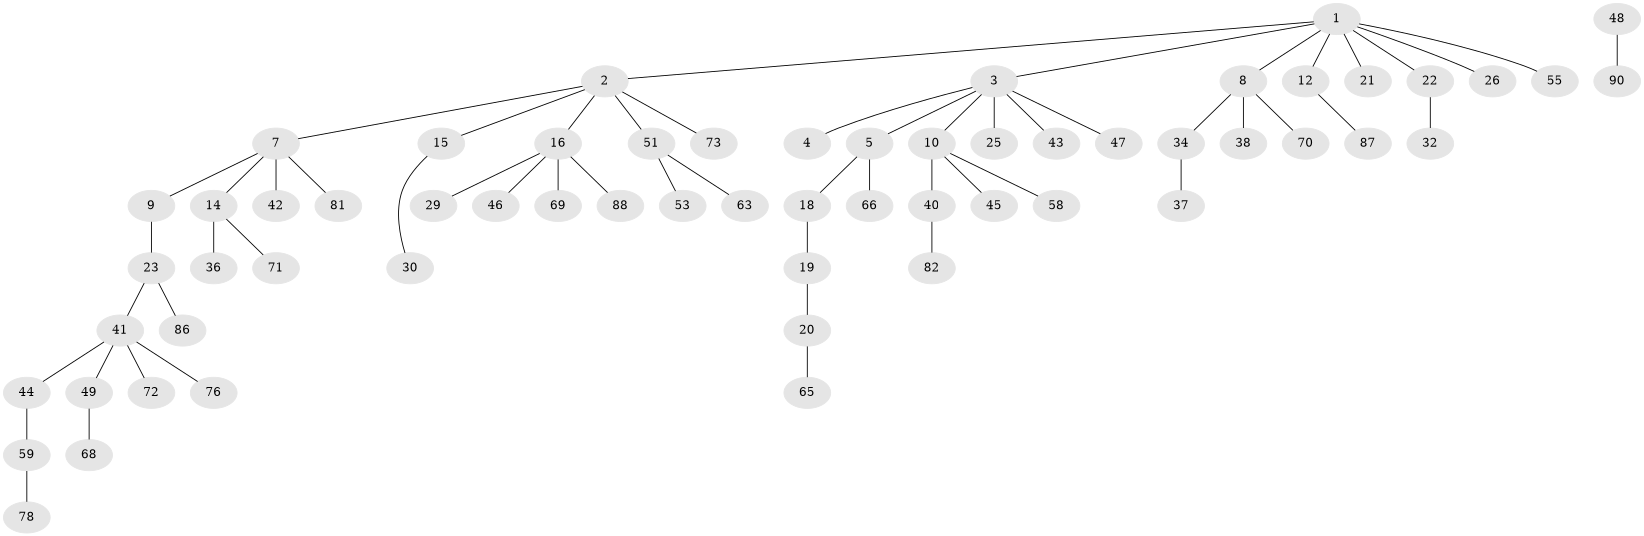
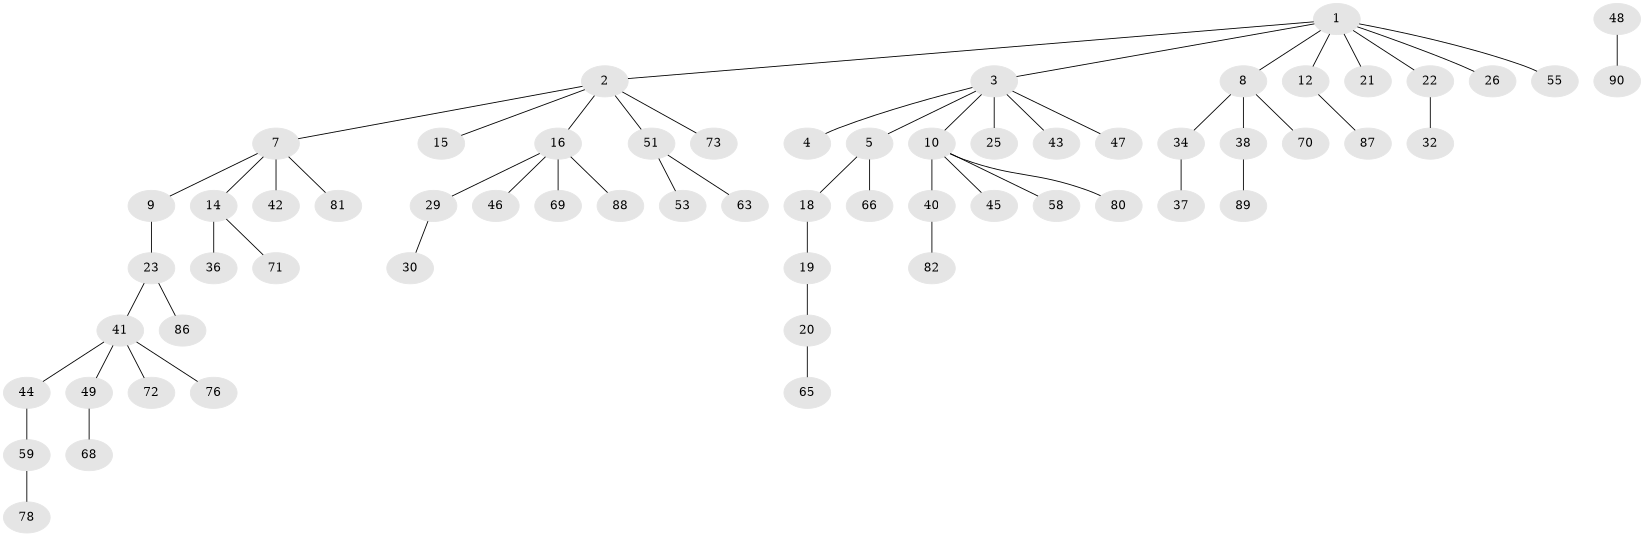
edge "15" -- "30": now "29" -- "30"
node "80": added
node "89": added
